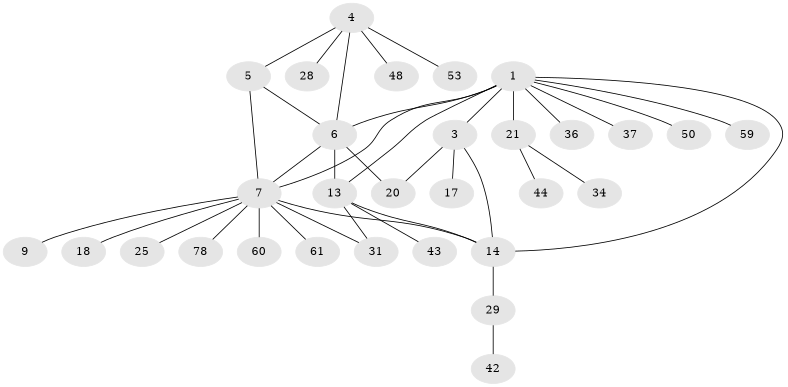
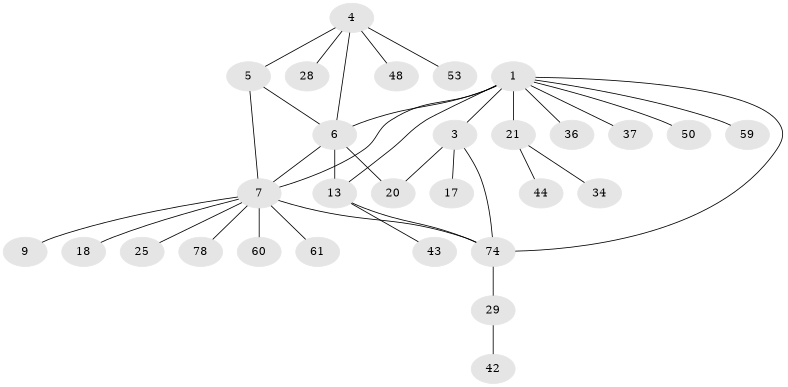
node "31": removed
node "14": label "14" -> "74"
